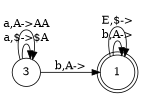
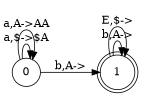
node "3": label "3" -> "0"
